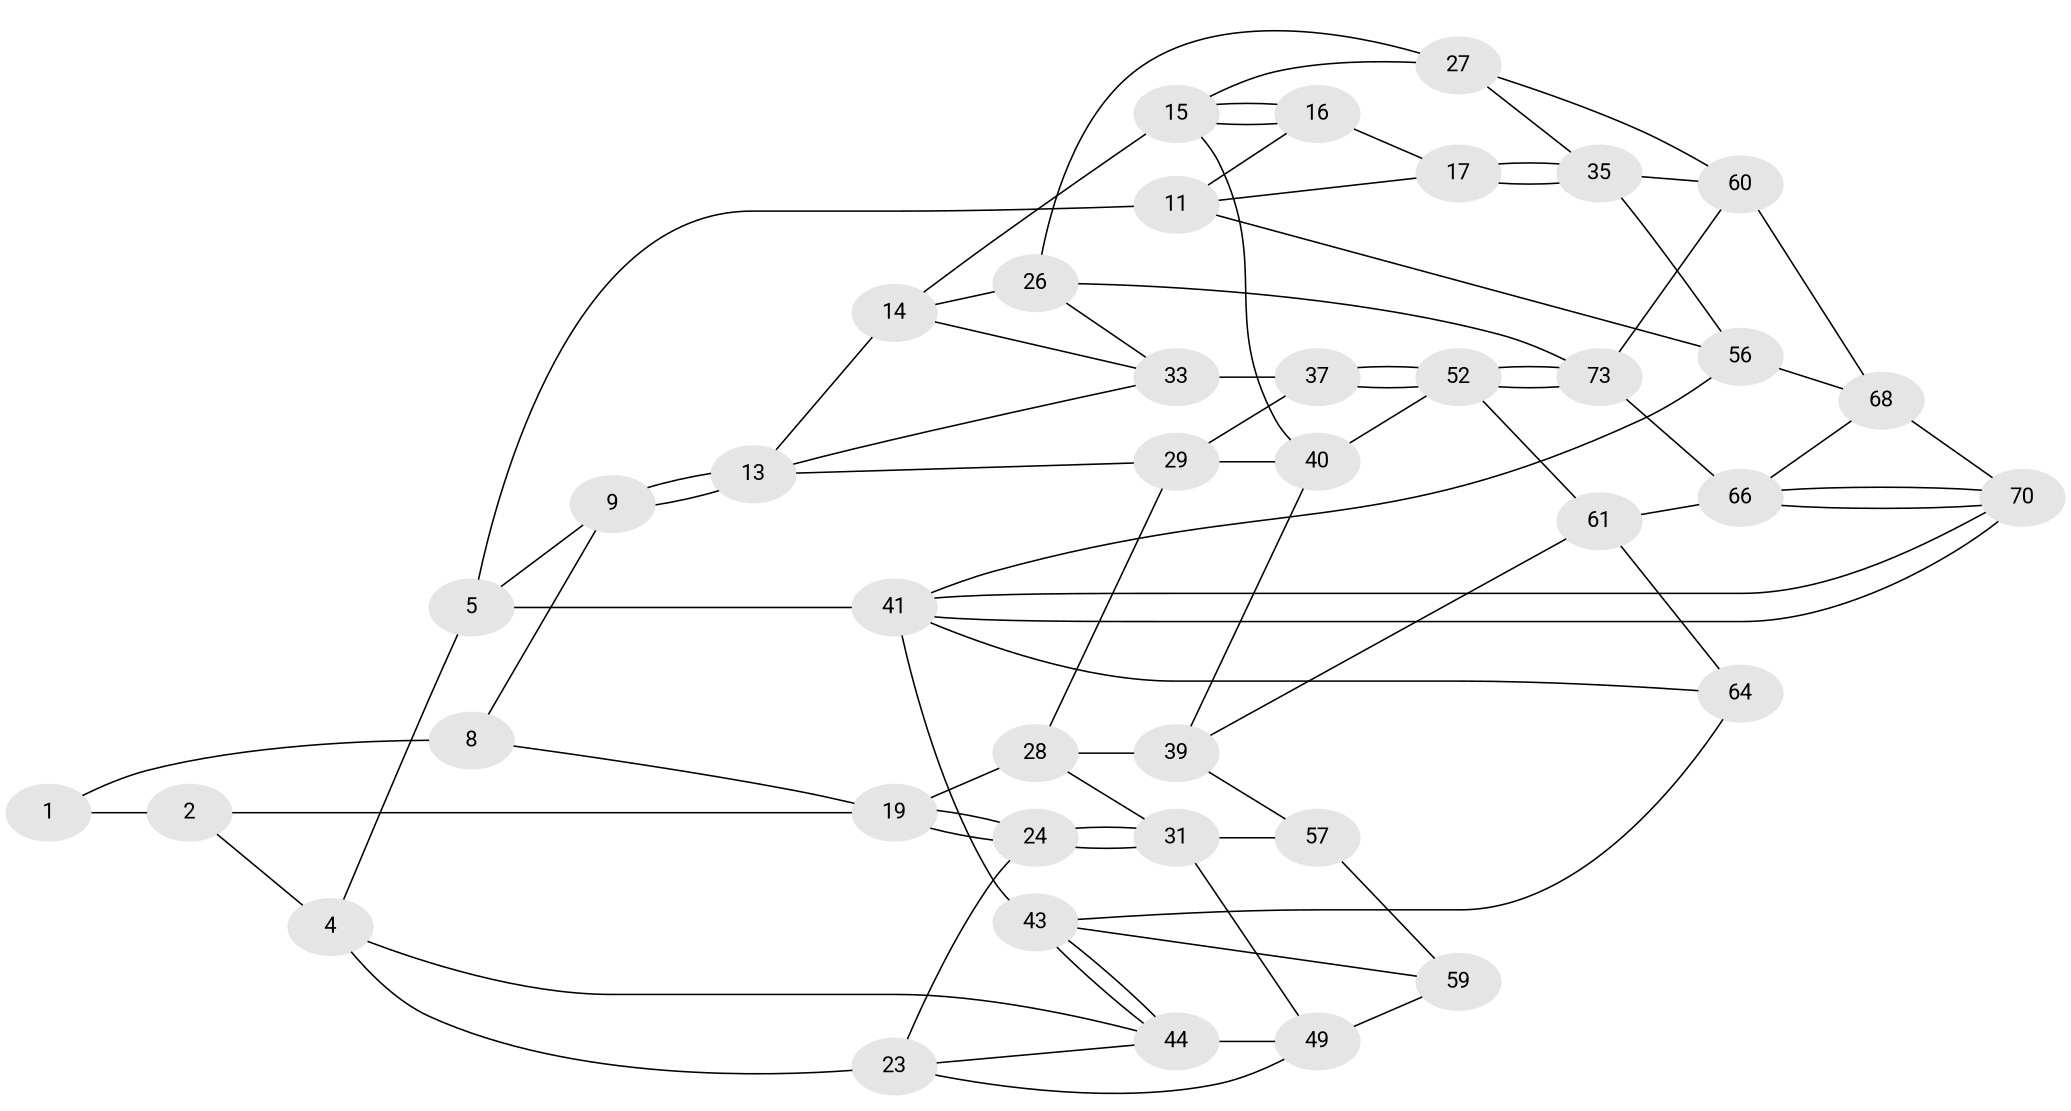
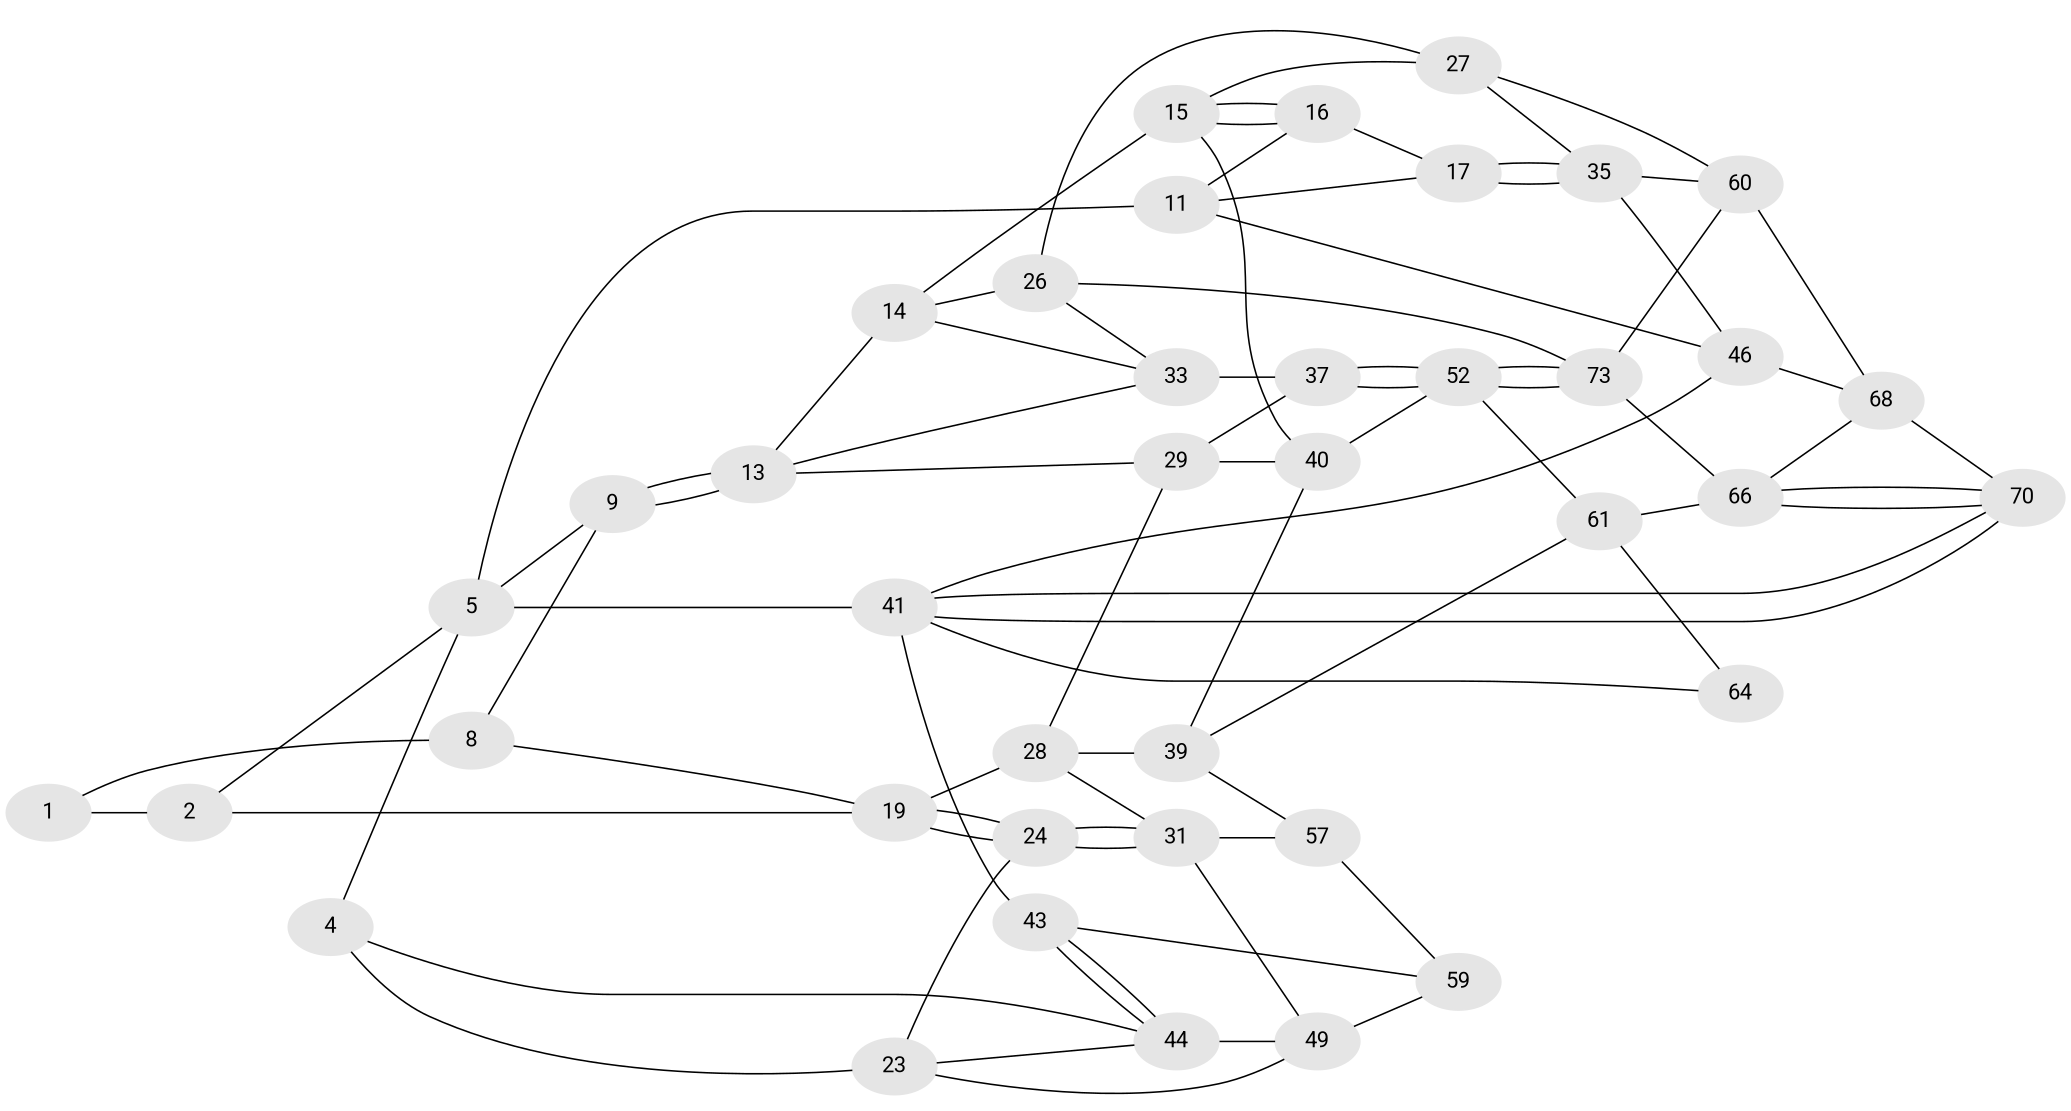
node "56": label "56" -> "46"
edge "2" -- "4": now "2" -- "5"
edge "64" -- "43": removed
